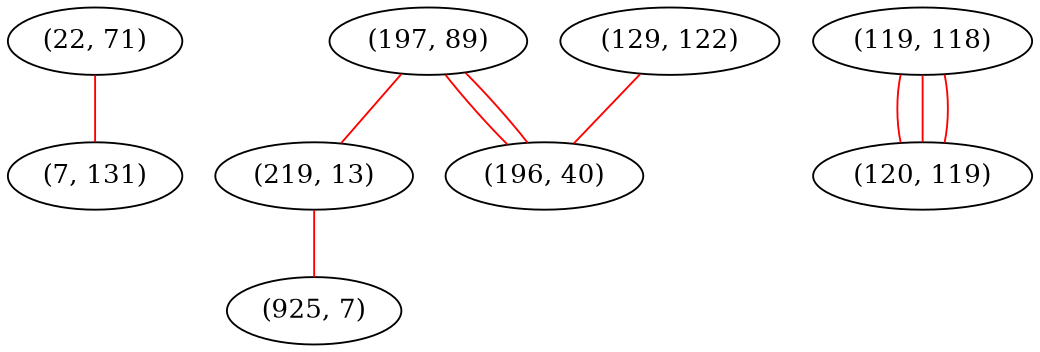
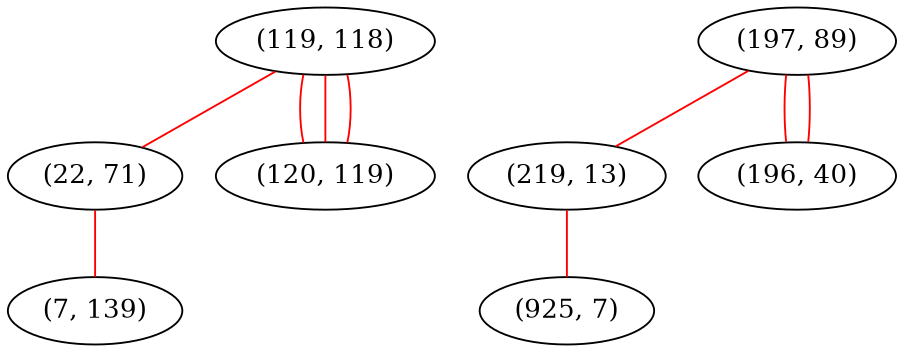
node "(129, 122)": removed
edge "(119, 118)" -- "(22, 71)": added
node "(7, 131)": label "(7, 131)" -> "(7, 139)"
